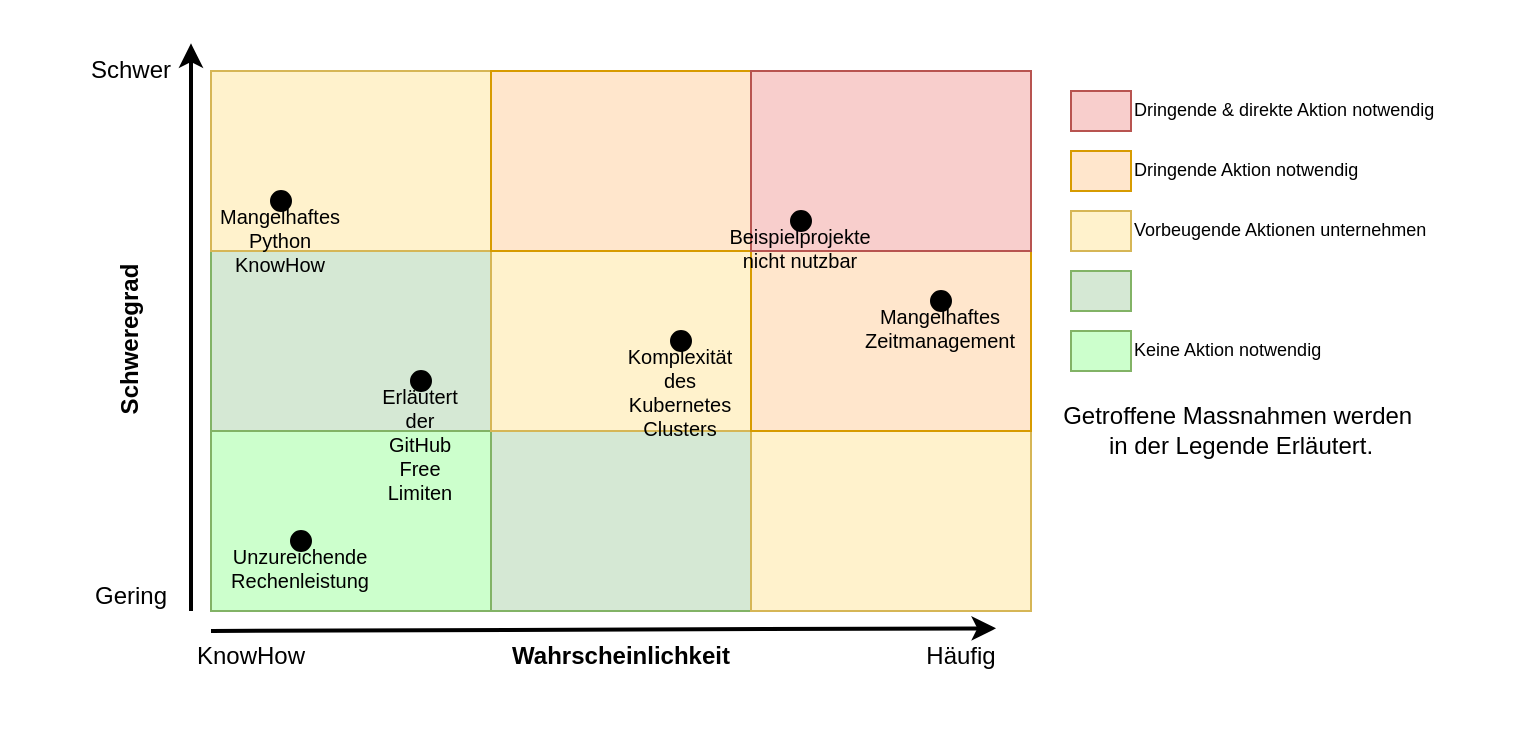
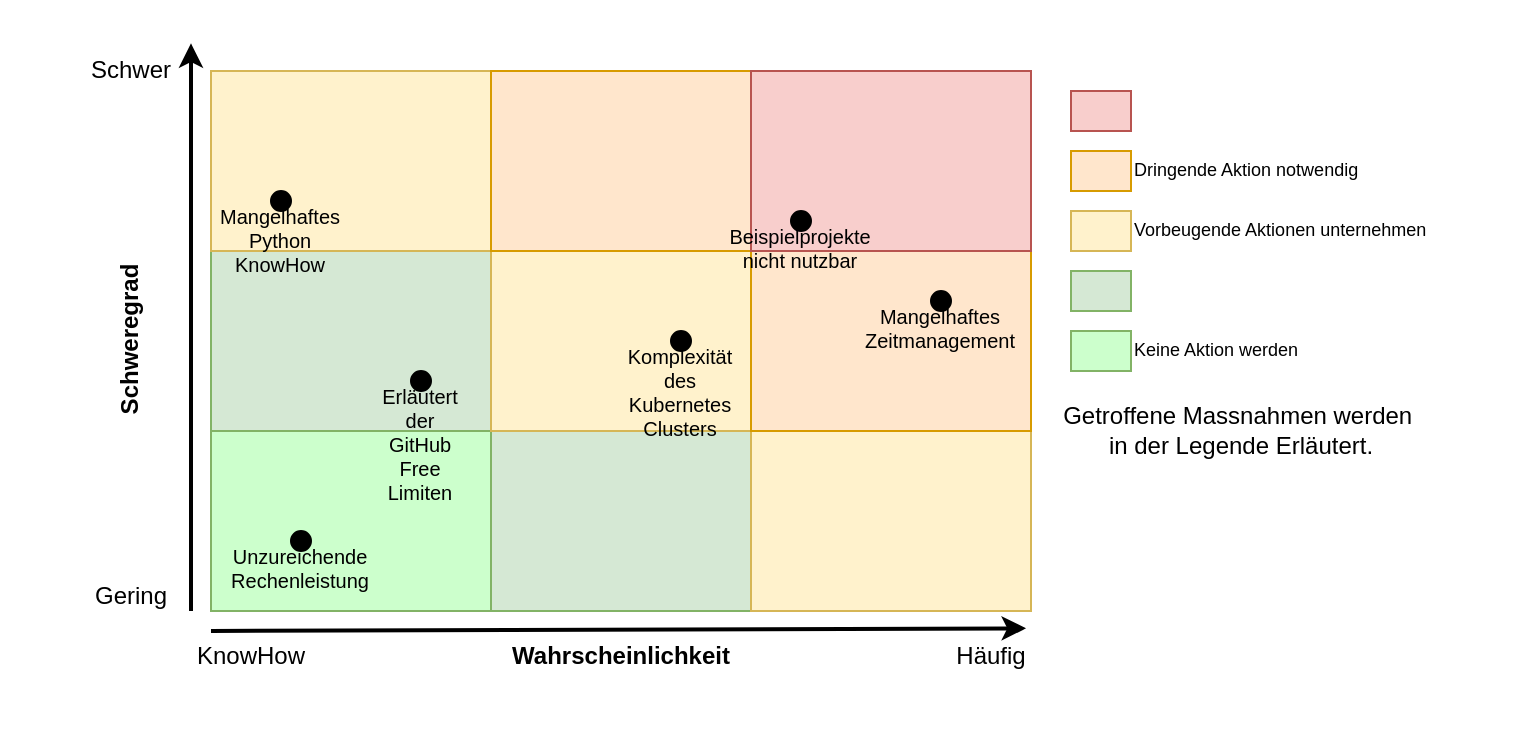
node "Dringende & direkte Aktion notwendig": removed
node "Keine Aktion notwendig": label "Keine Aktion notwendig" -> "Keine Aktion werden"
node "Häufig": moved (961, 657) -> (991, 657)
